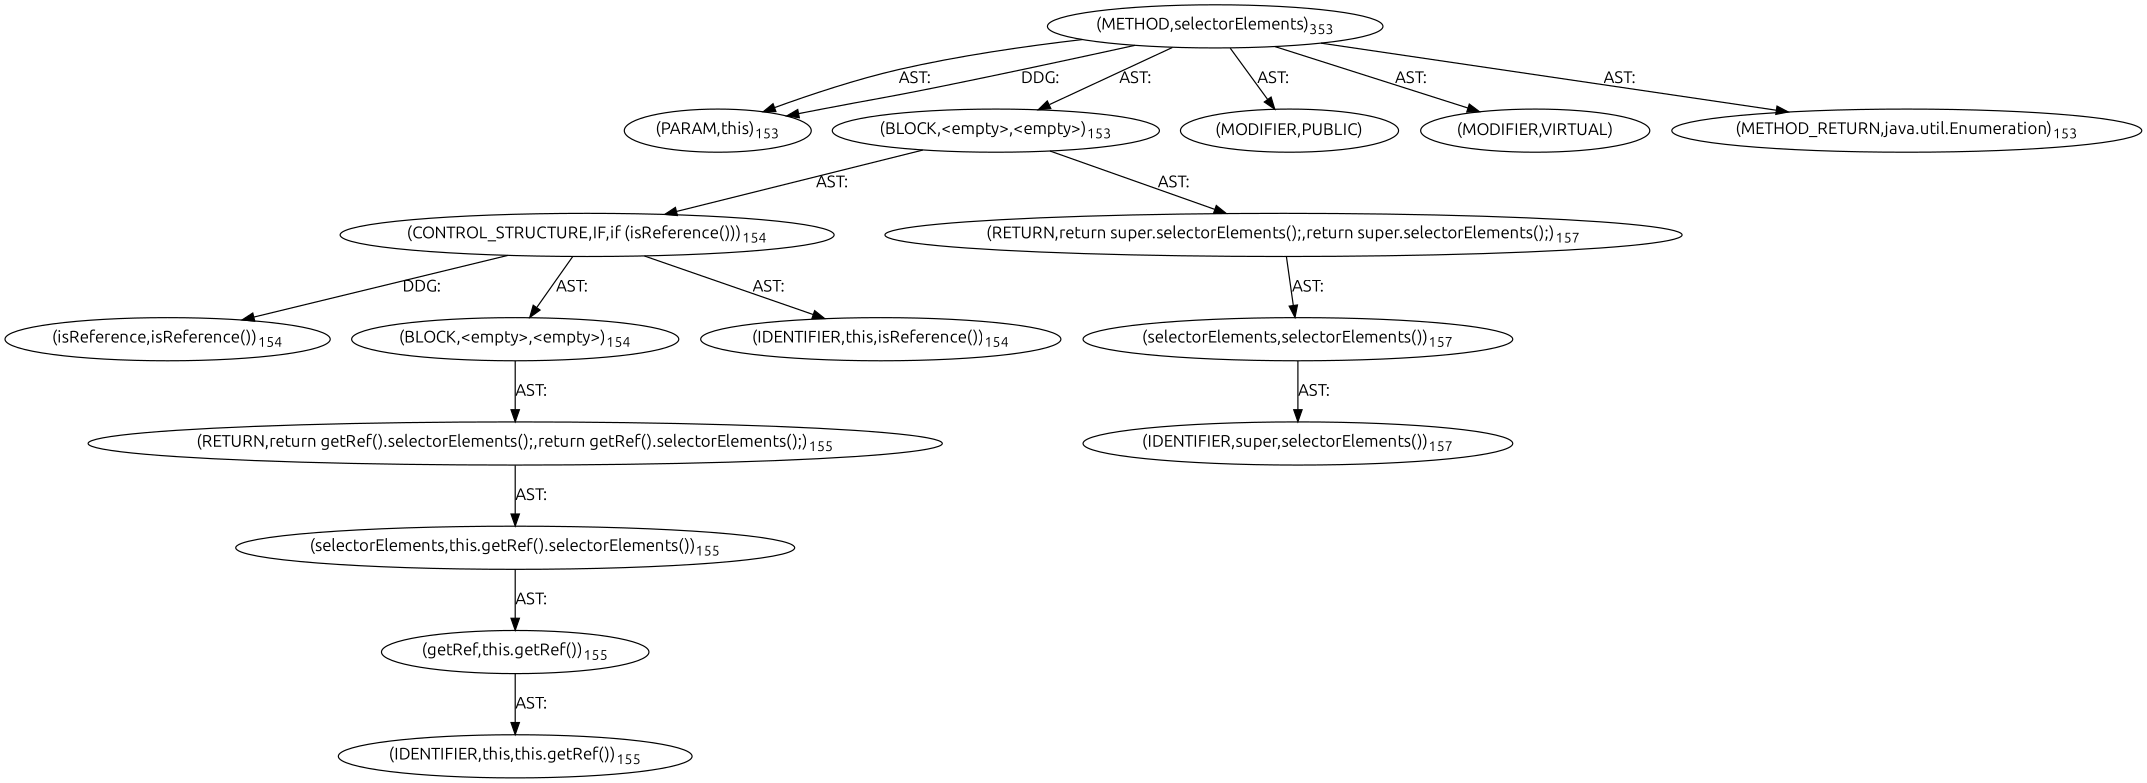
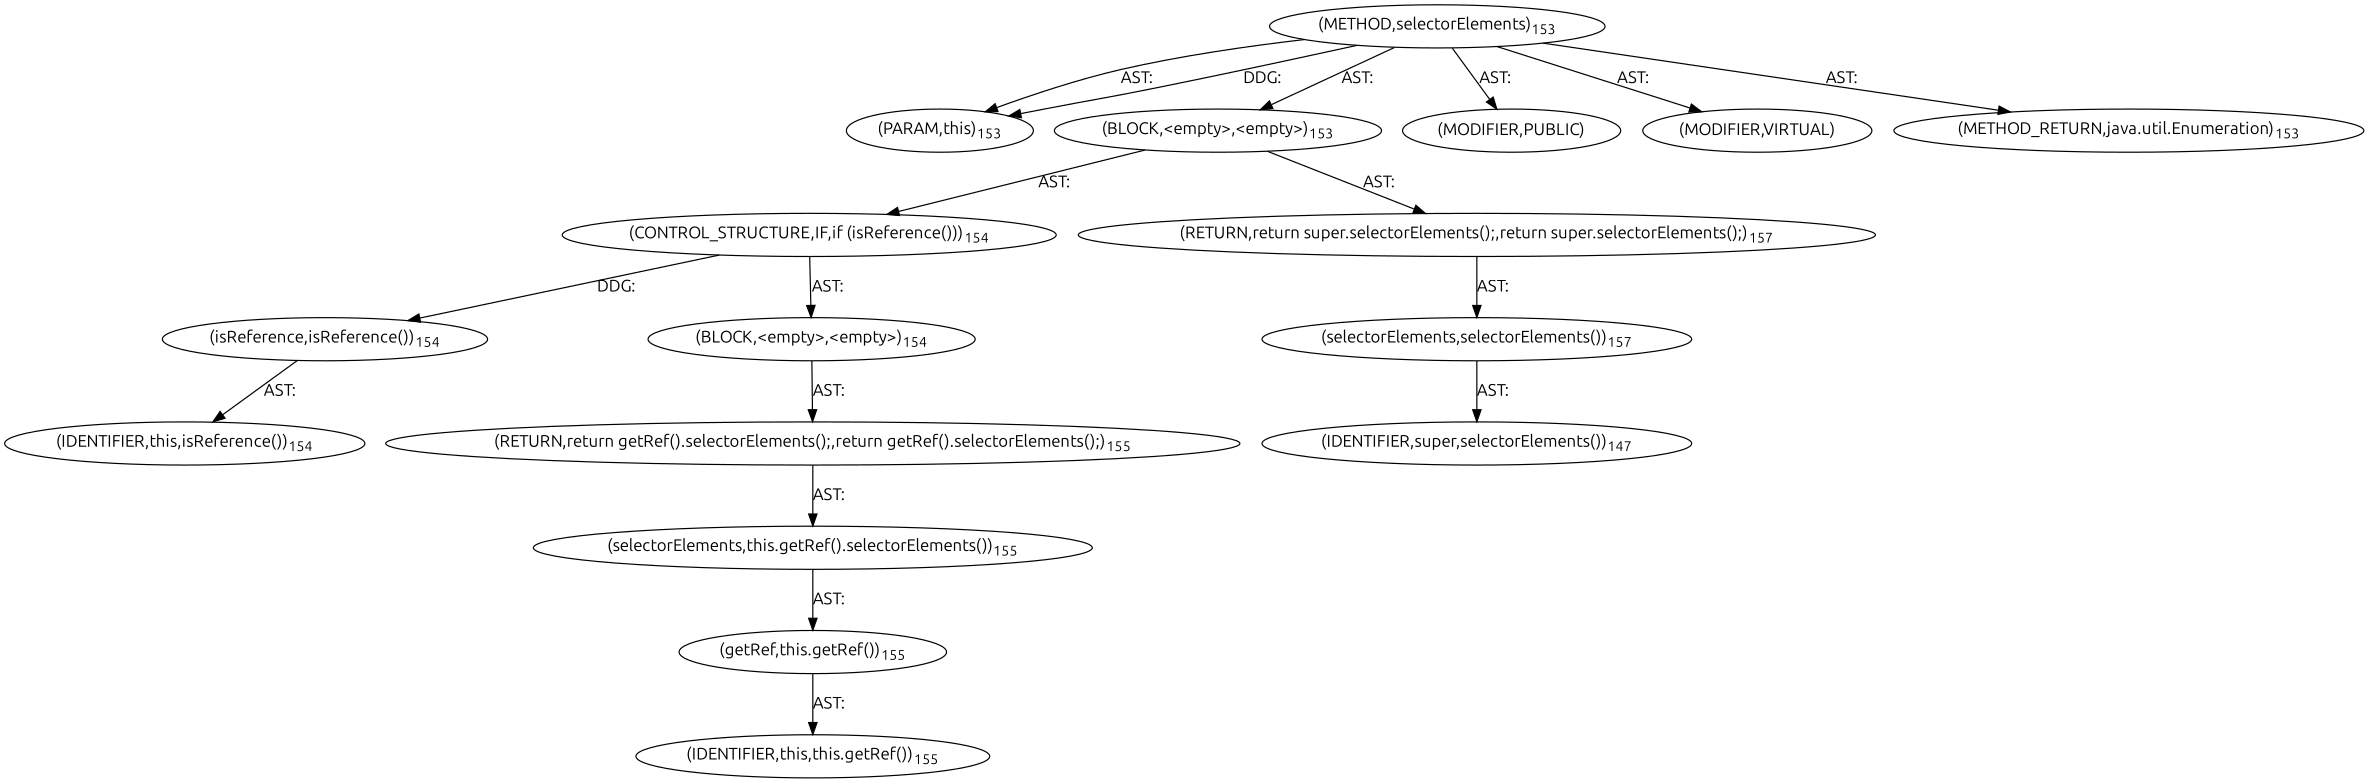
node "(METHOD,selectorElements)": text "353" -> "153"
edge "(CONTROL_STRUCTURE,IF,if (isReference()))" -> "(IDENTIFIER,this,isReference())": now "(isReference,isReference())" -> "(IDENTIFIER,this,isReference())"
node "(IDENTIFIER,super,selectorElements())": text "157" -> "147"
